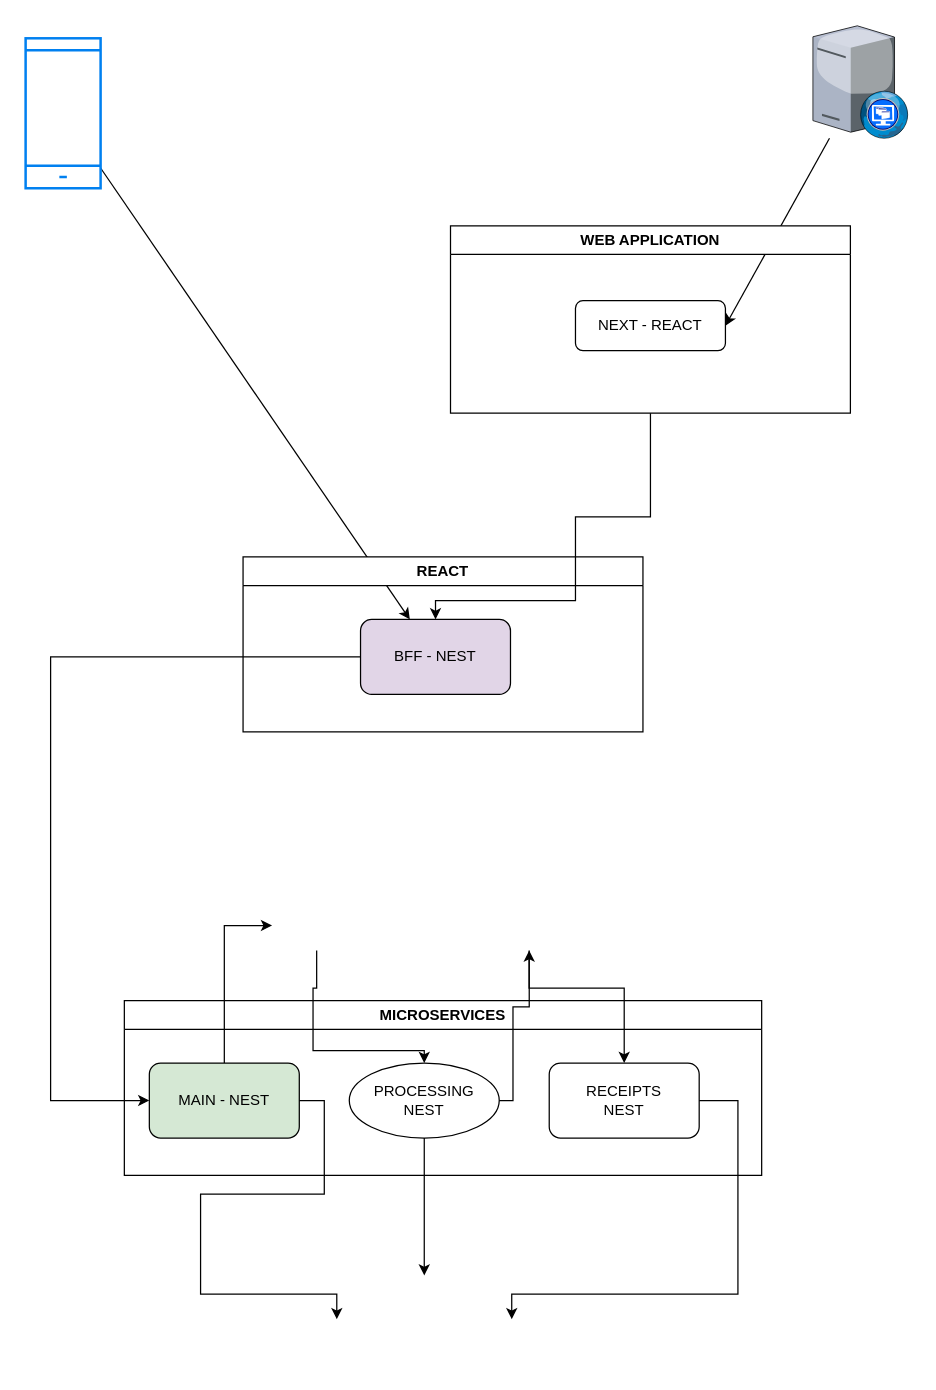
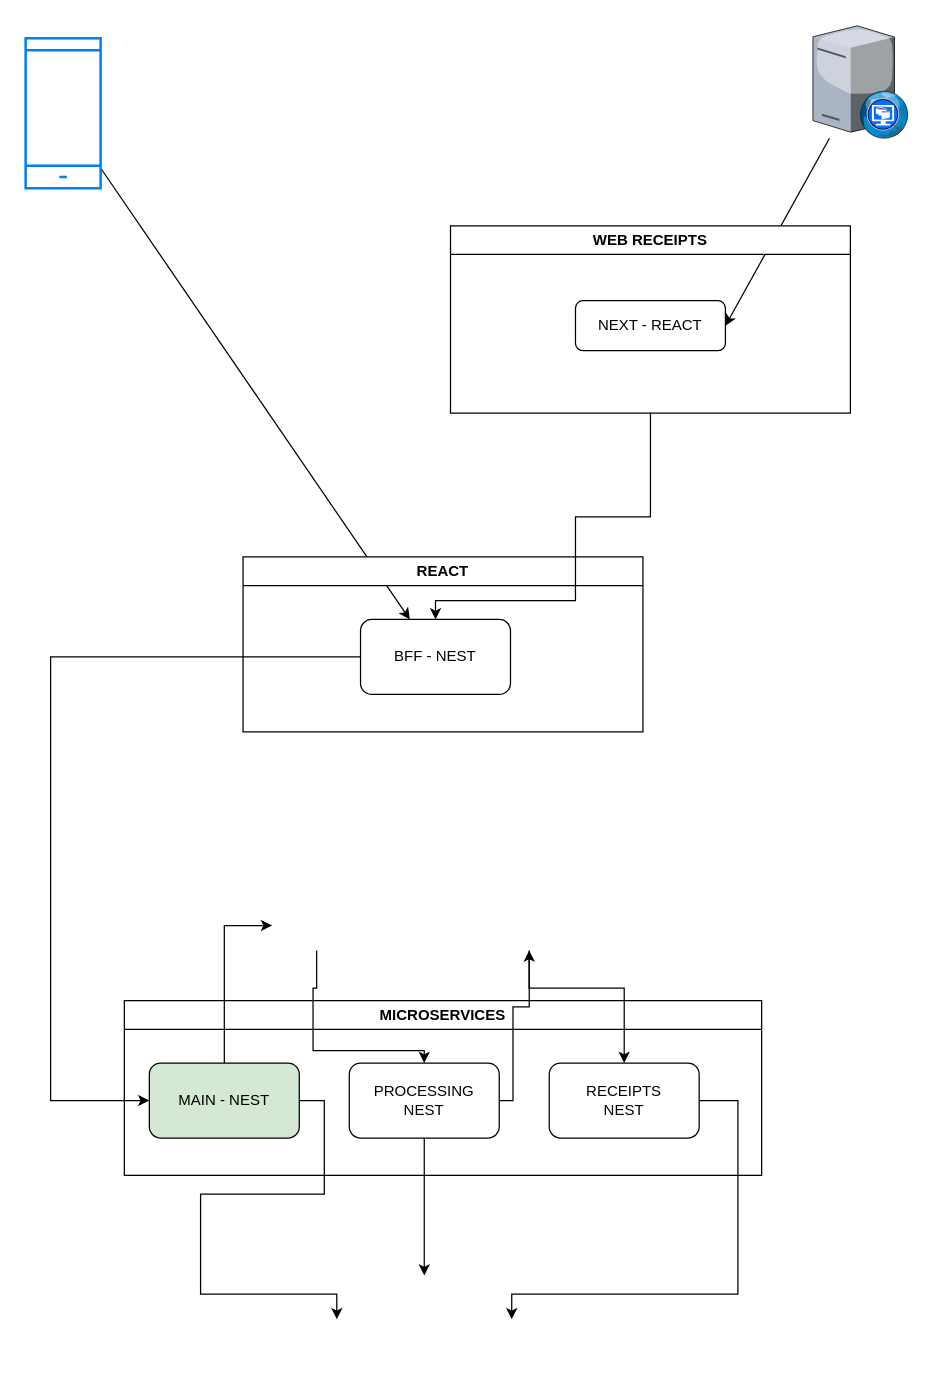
node "WEB APPLICATION": label "WEB APPLICATION" -> "WEB RECEIPTS"
node "BFF - NEST": fillcolor #e1d5e7 -> #ffffff
node "PROCESSING NEST": shape ellipse -> rounded rectangle
